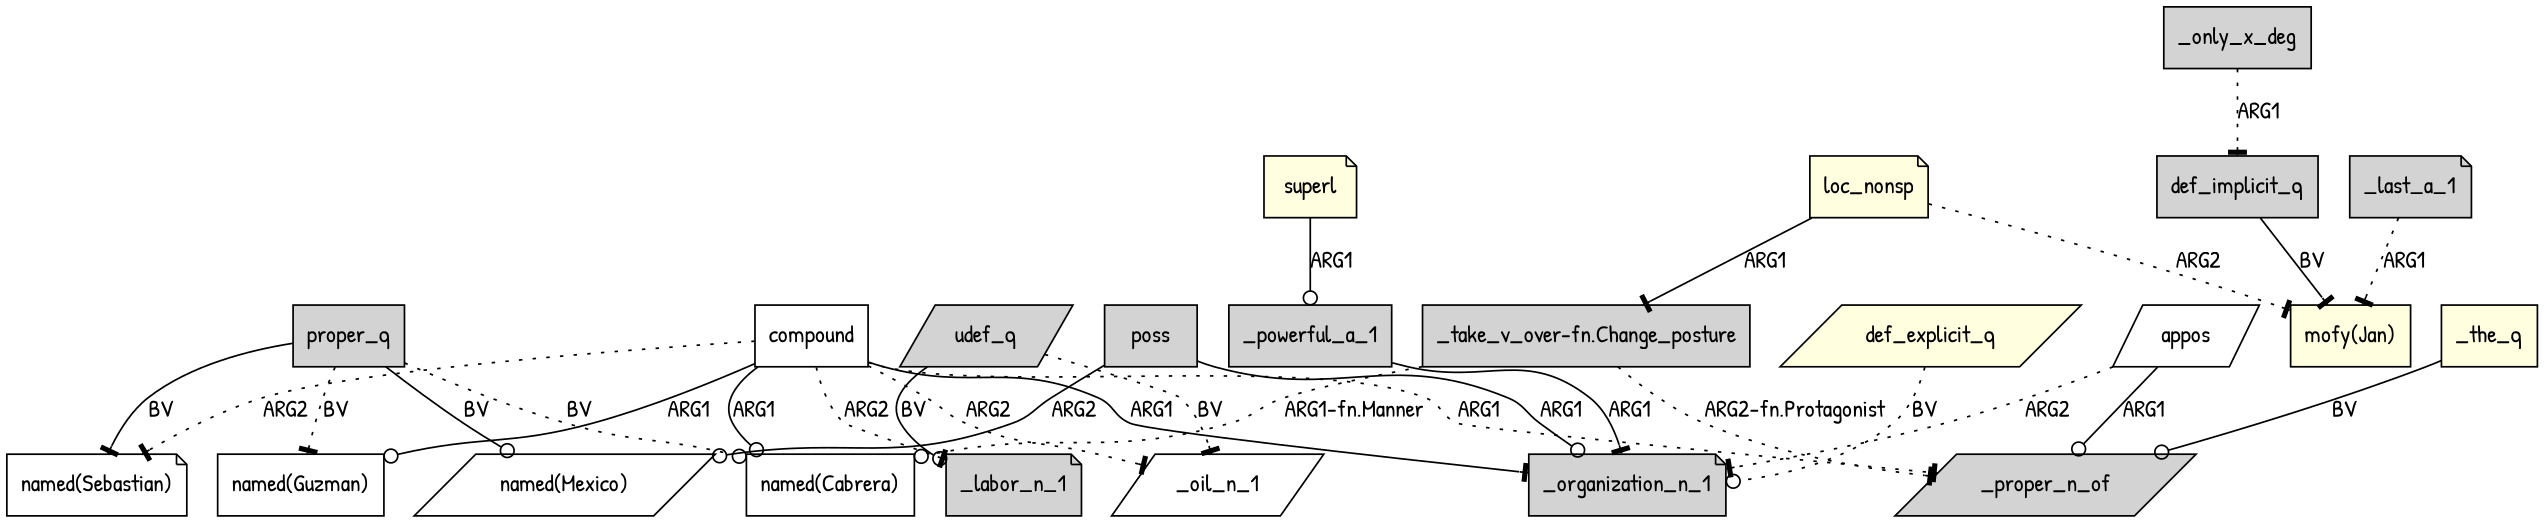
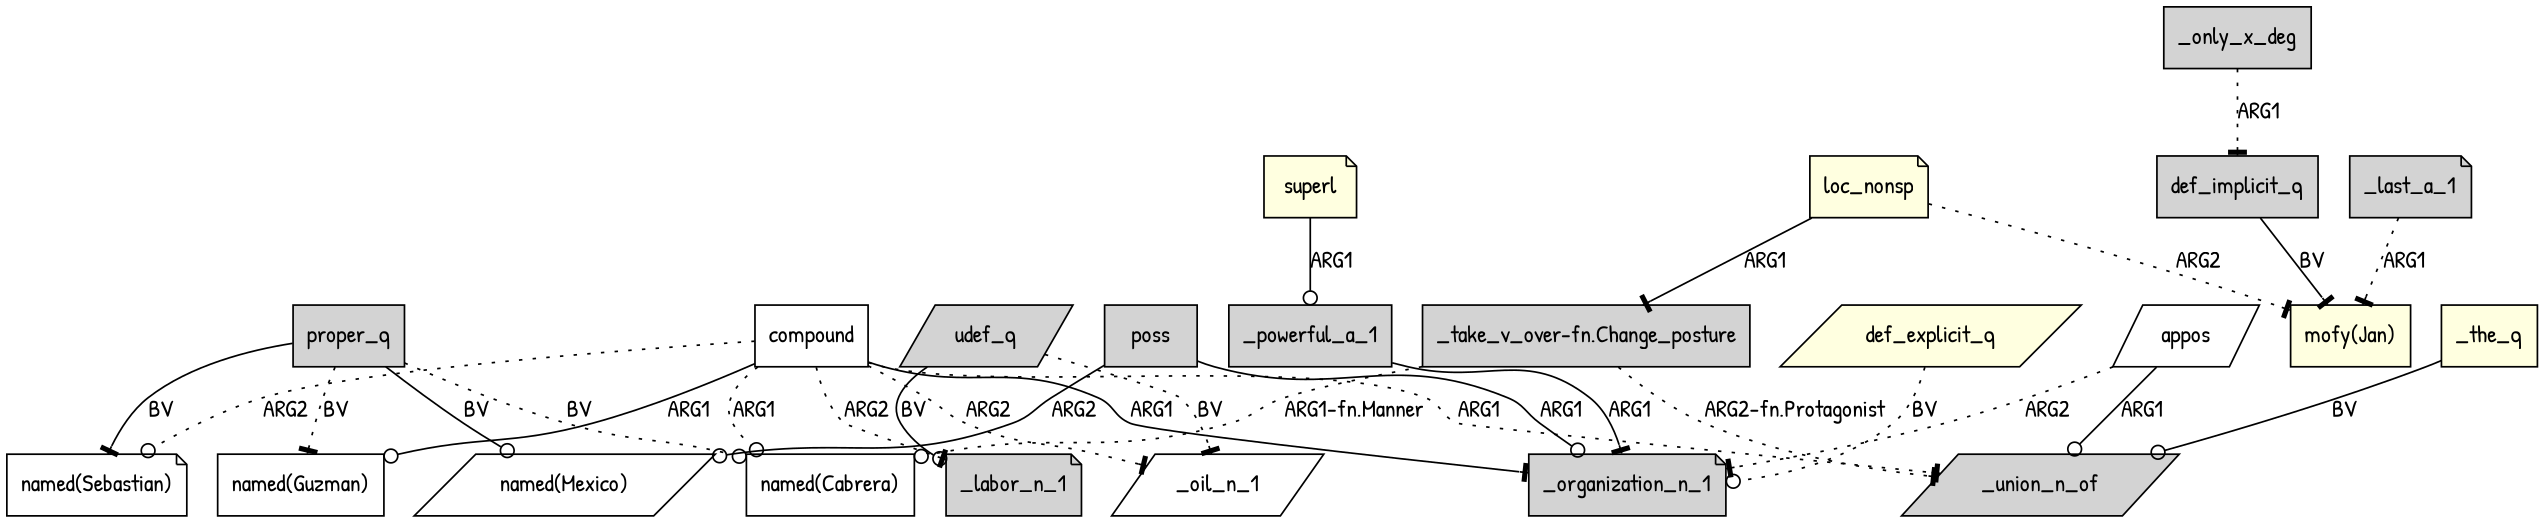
edge "compound" -> "named(Sebastian)": arrowhead tee -> odot
edge "compound" -> "named(Cabrera)": style solid -> dotted
node "_proper_n_of": label "_proper_n_of" -> "_union_n_of"
